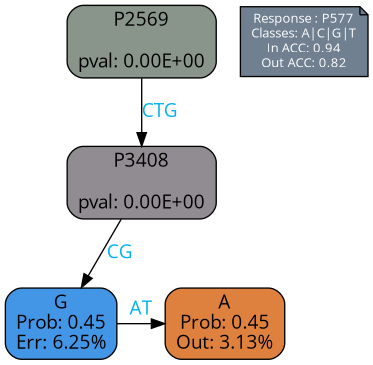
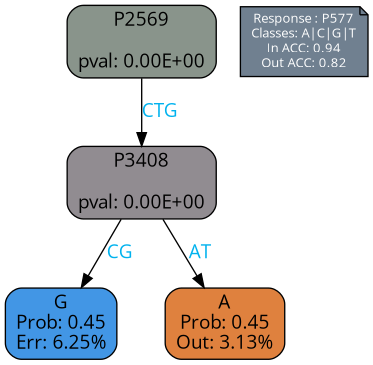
edge "G Prob: 0.45 Err: 6.25%" -> "A Prob: 0.45 Out: 3.13%": now "P3408 pval: 0.00E+00" -> "A Prob: 0.45 Out: 3.13%"
